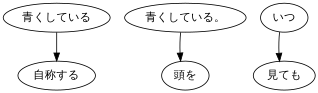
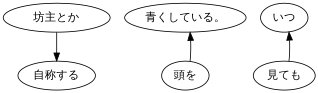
node "青くしている": label "青くしている" -> "坊主とか"
edge "青くしている。" -> "頭を": reversed
edge "いつ" -> "見ても": reversed
